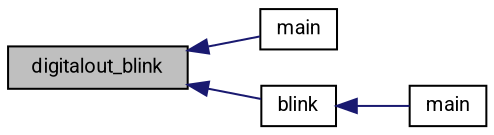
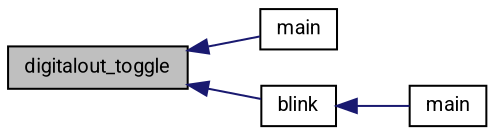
node "digitalout_blink": label "digitalout_blink" -> "digitalout_toggle"
